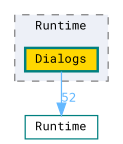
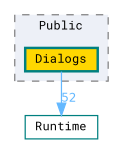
cluster "Runtime": label "Runtime" -> "Public"
